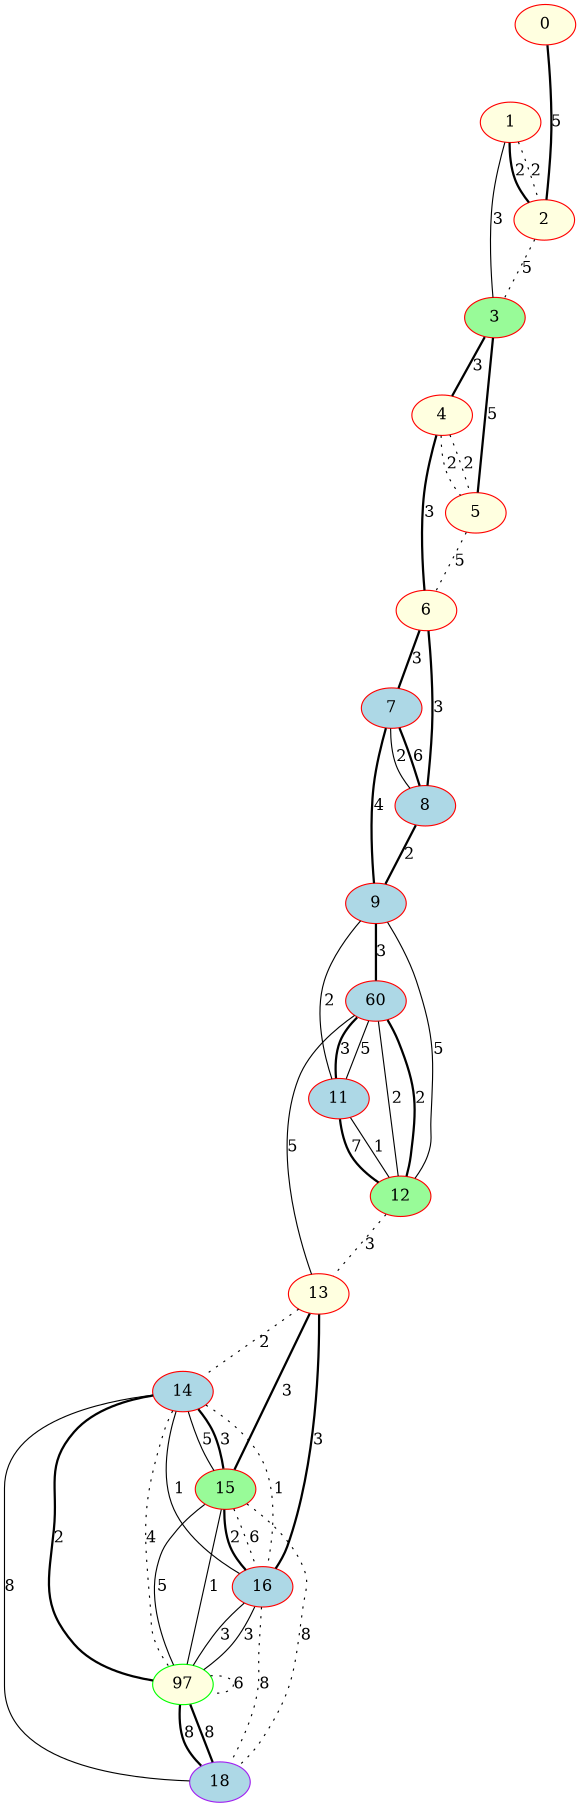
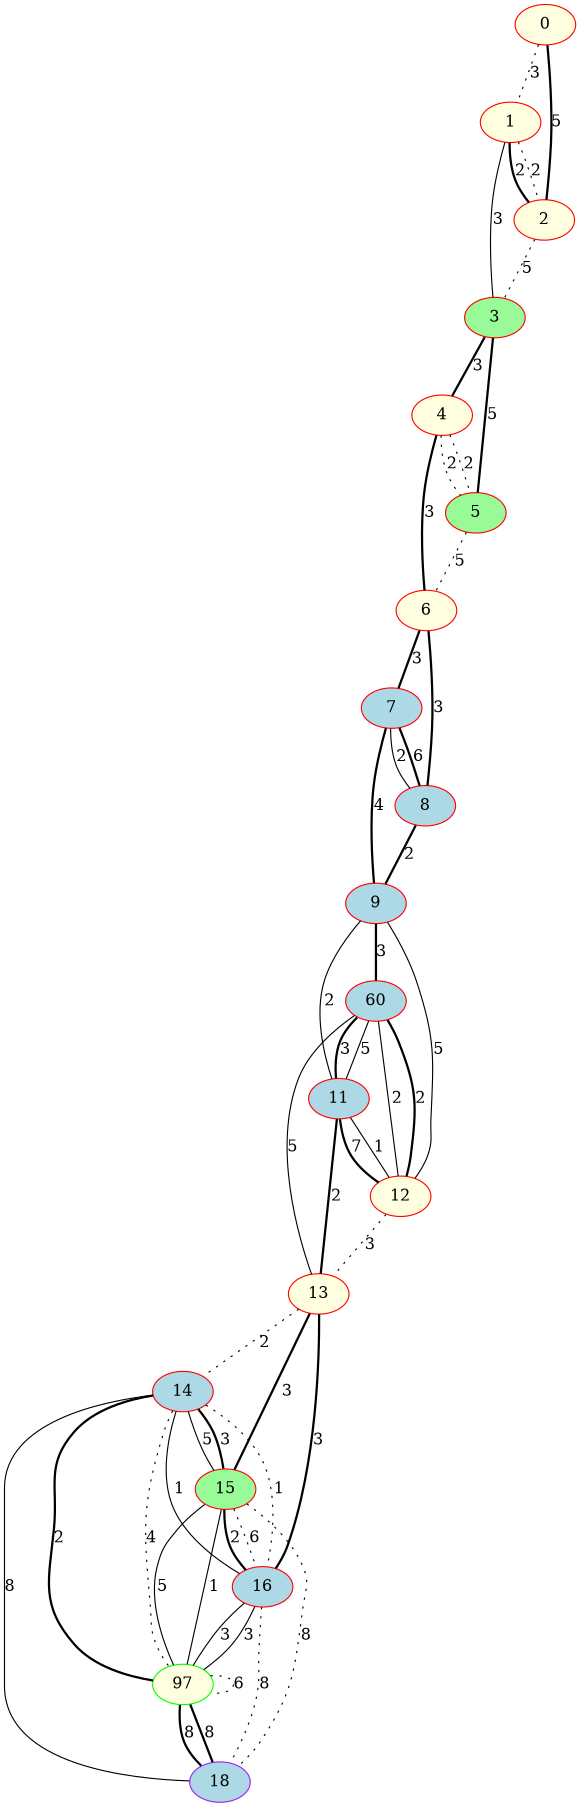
edge "0" -- "1": added, label "3"
node "5": fillcolor lightyellow -> palegreen
edge "11" -- "13": added, label "2"
node "12": fillcolor palegreen -> lightyellow
